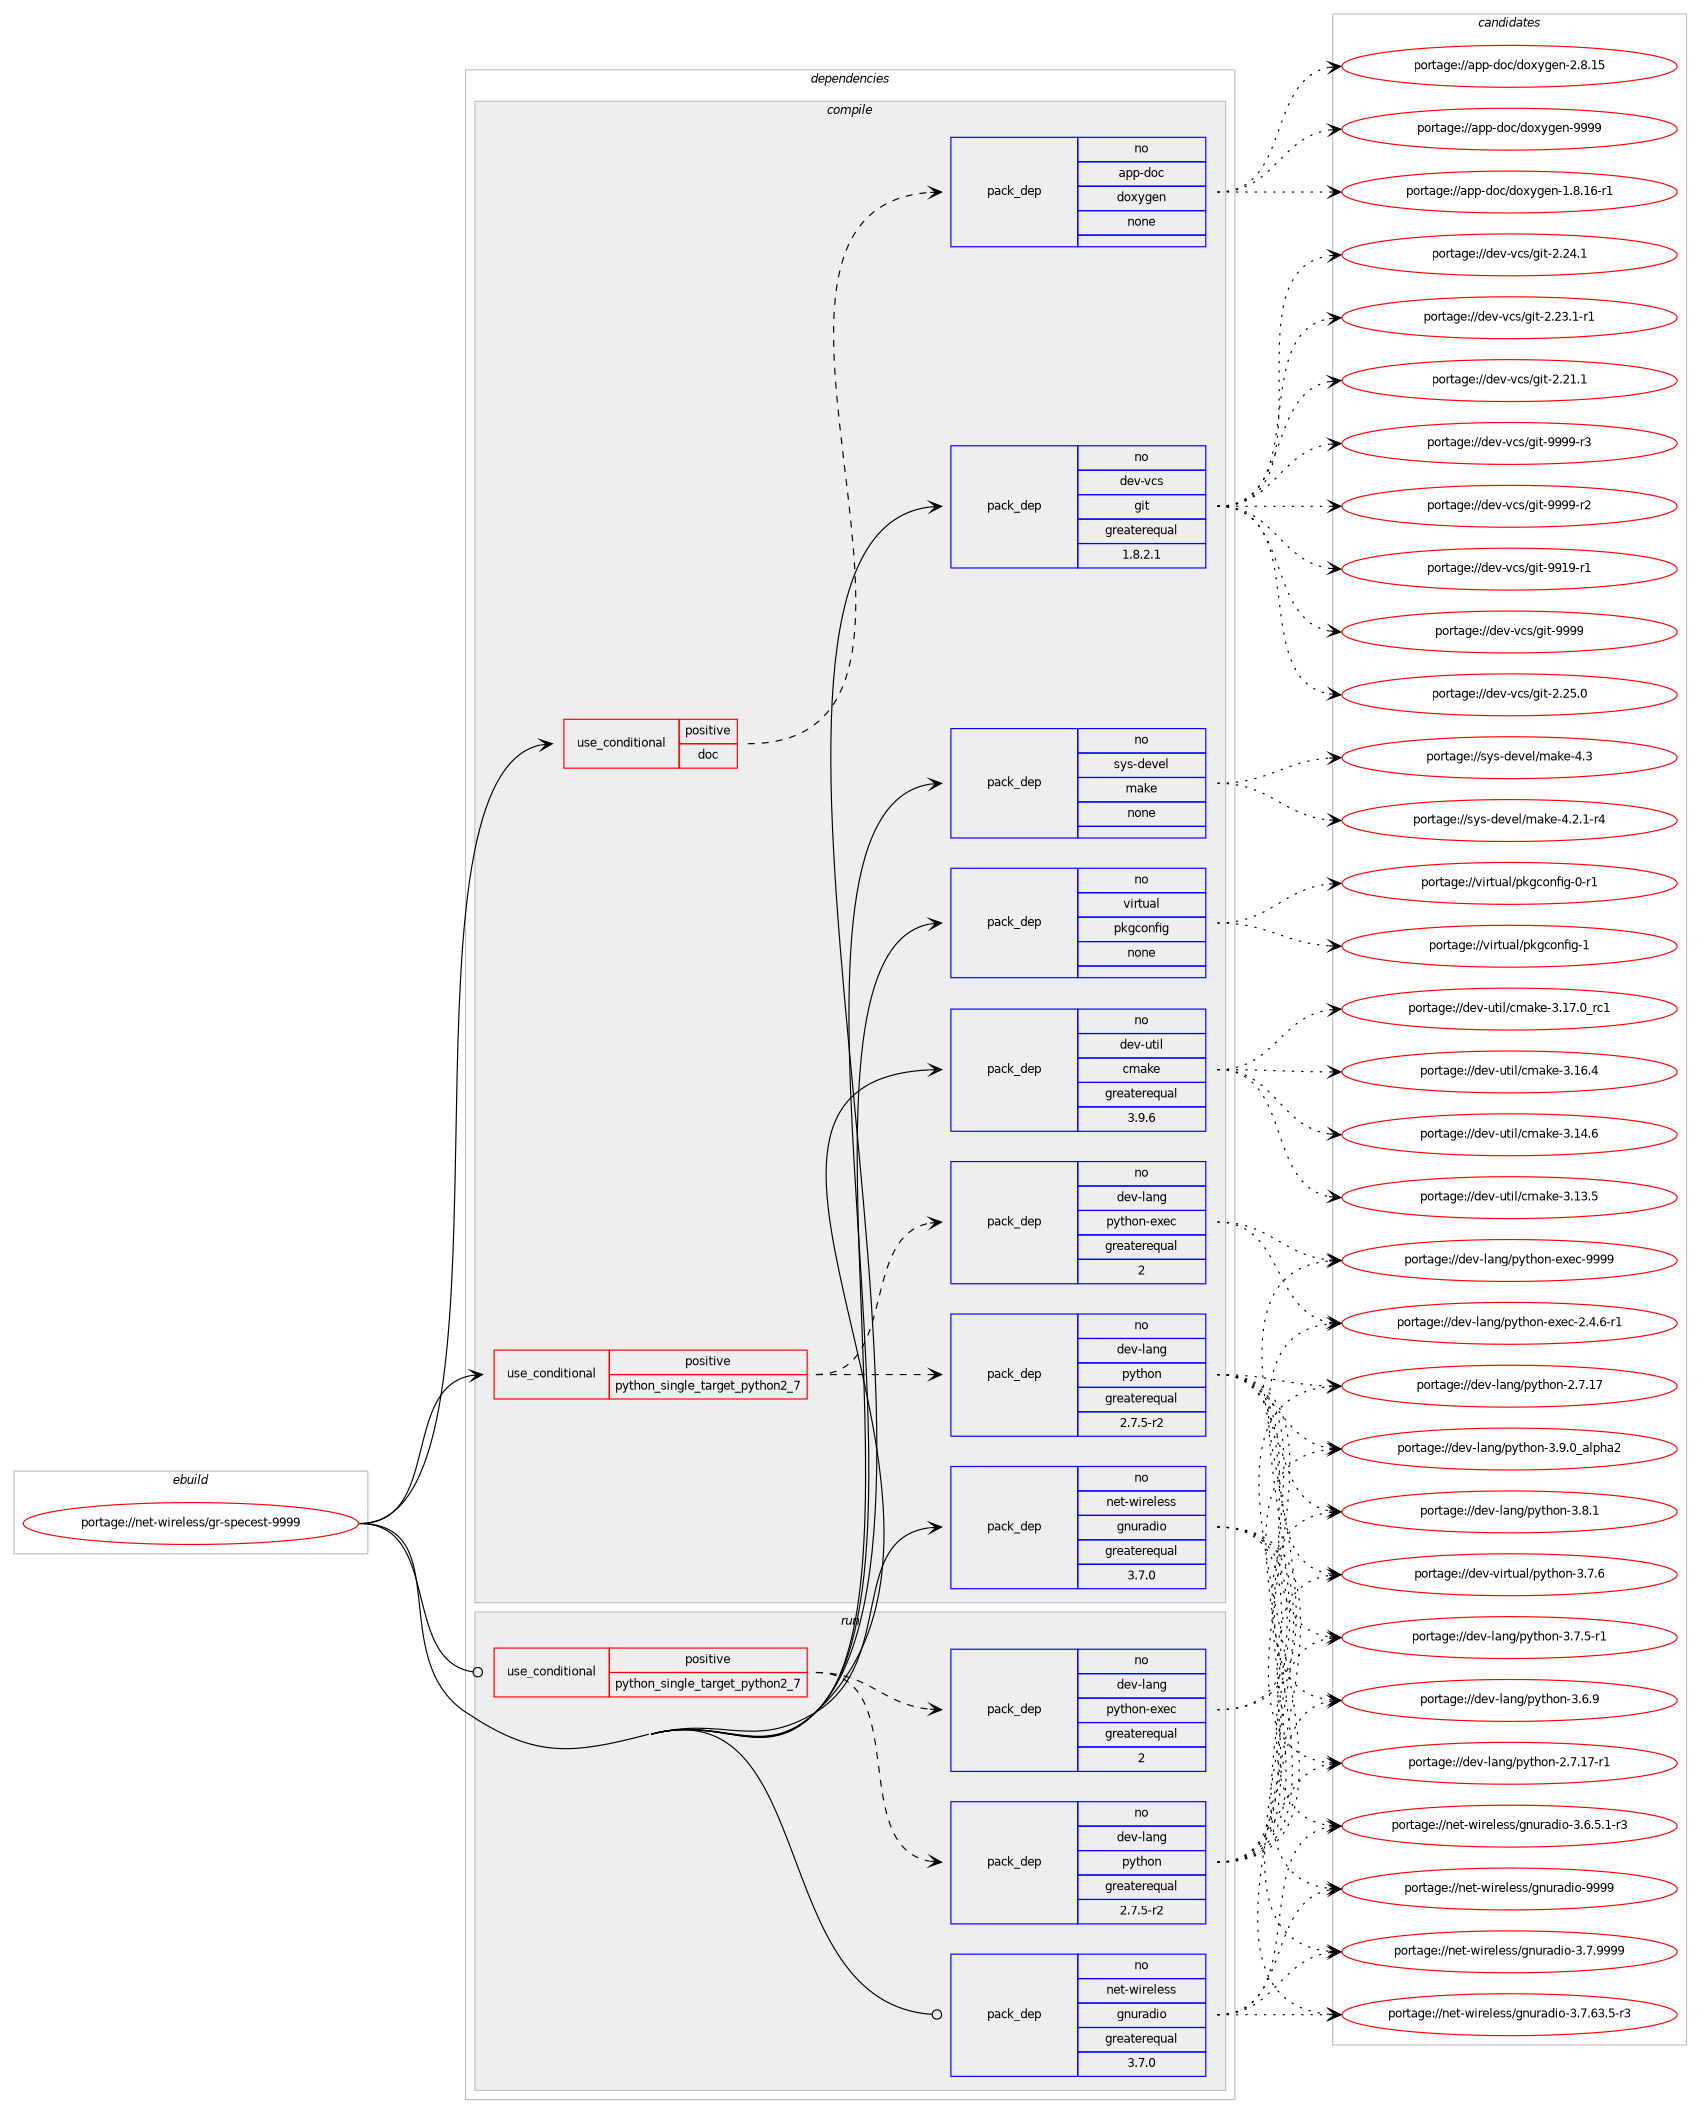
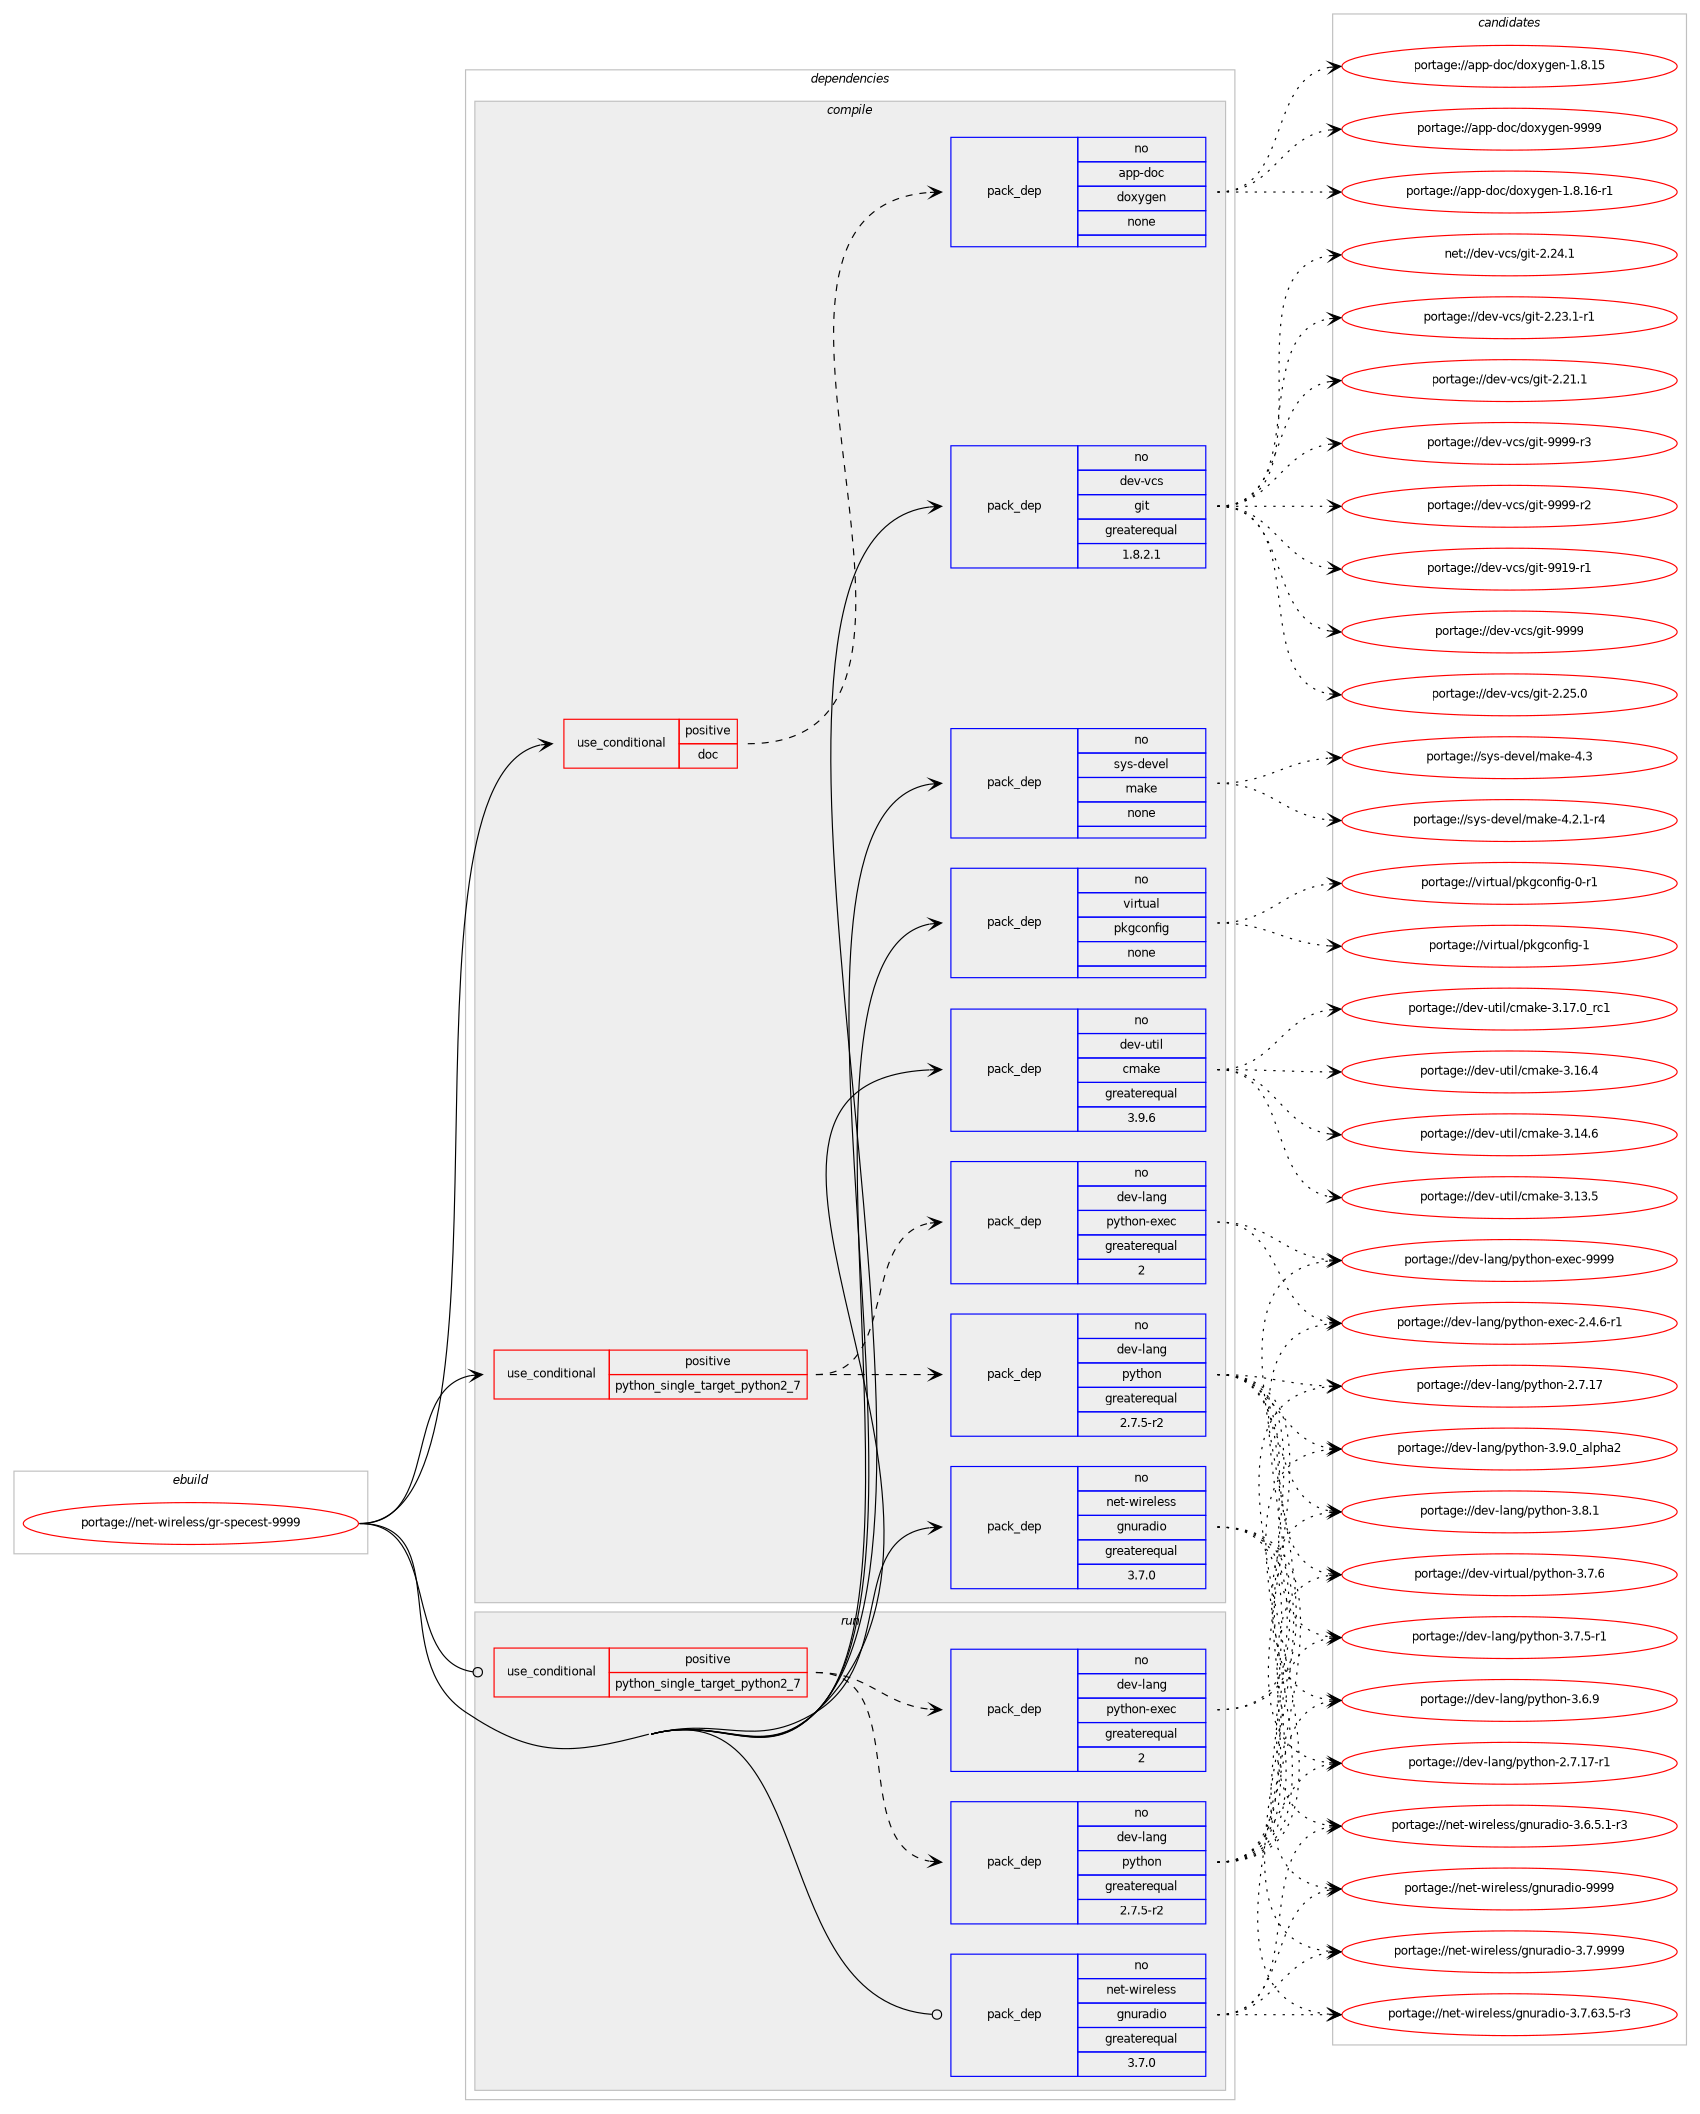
node "portage://app-doc/doxygen-2.8.15": label "portage://app-doc/doxygen-2.8.15" -> "portage://app-doc/doxygen-1.8.15"
node "portage://dev-vcs/git-2.24.1": label "portage://dev-vcs/git-2.24.1" -> "net://dev-vcs/git-2.24.1"
